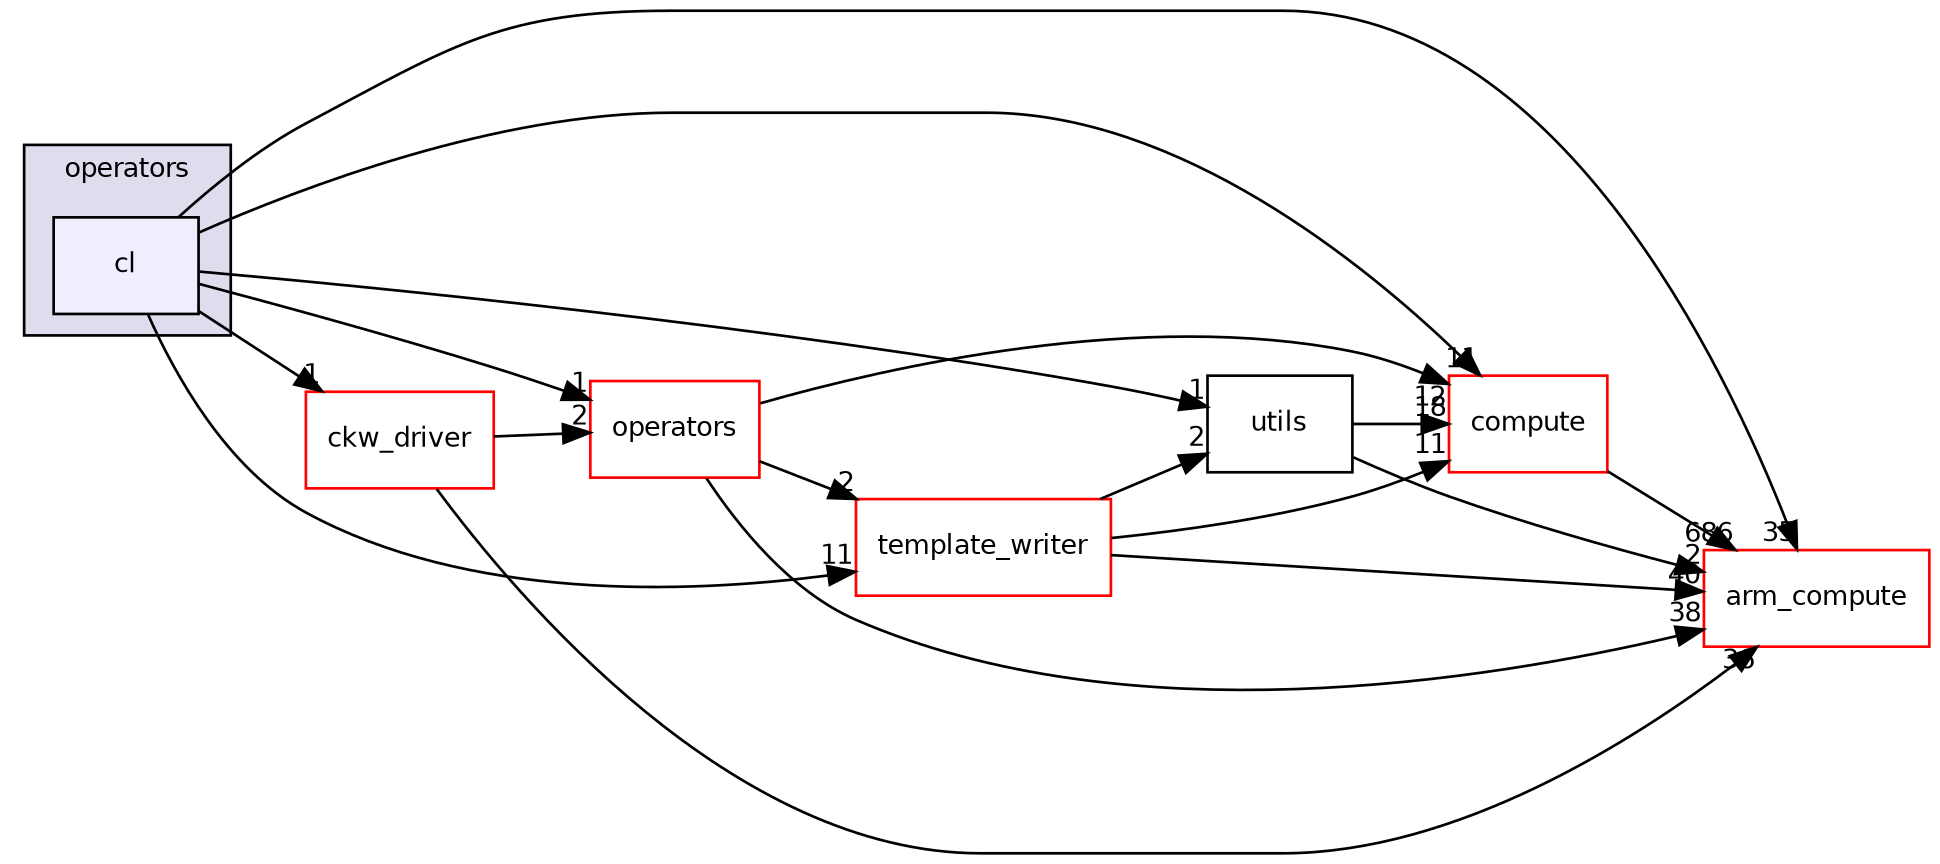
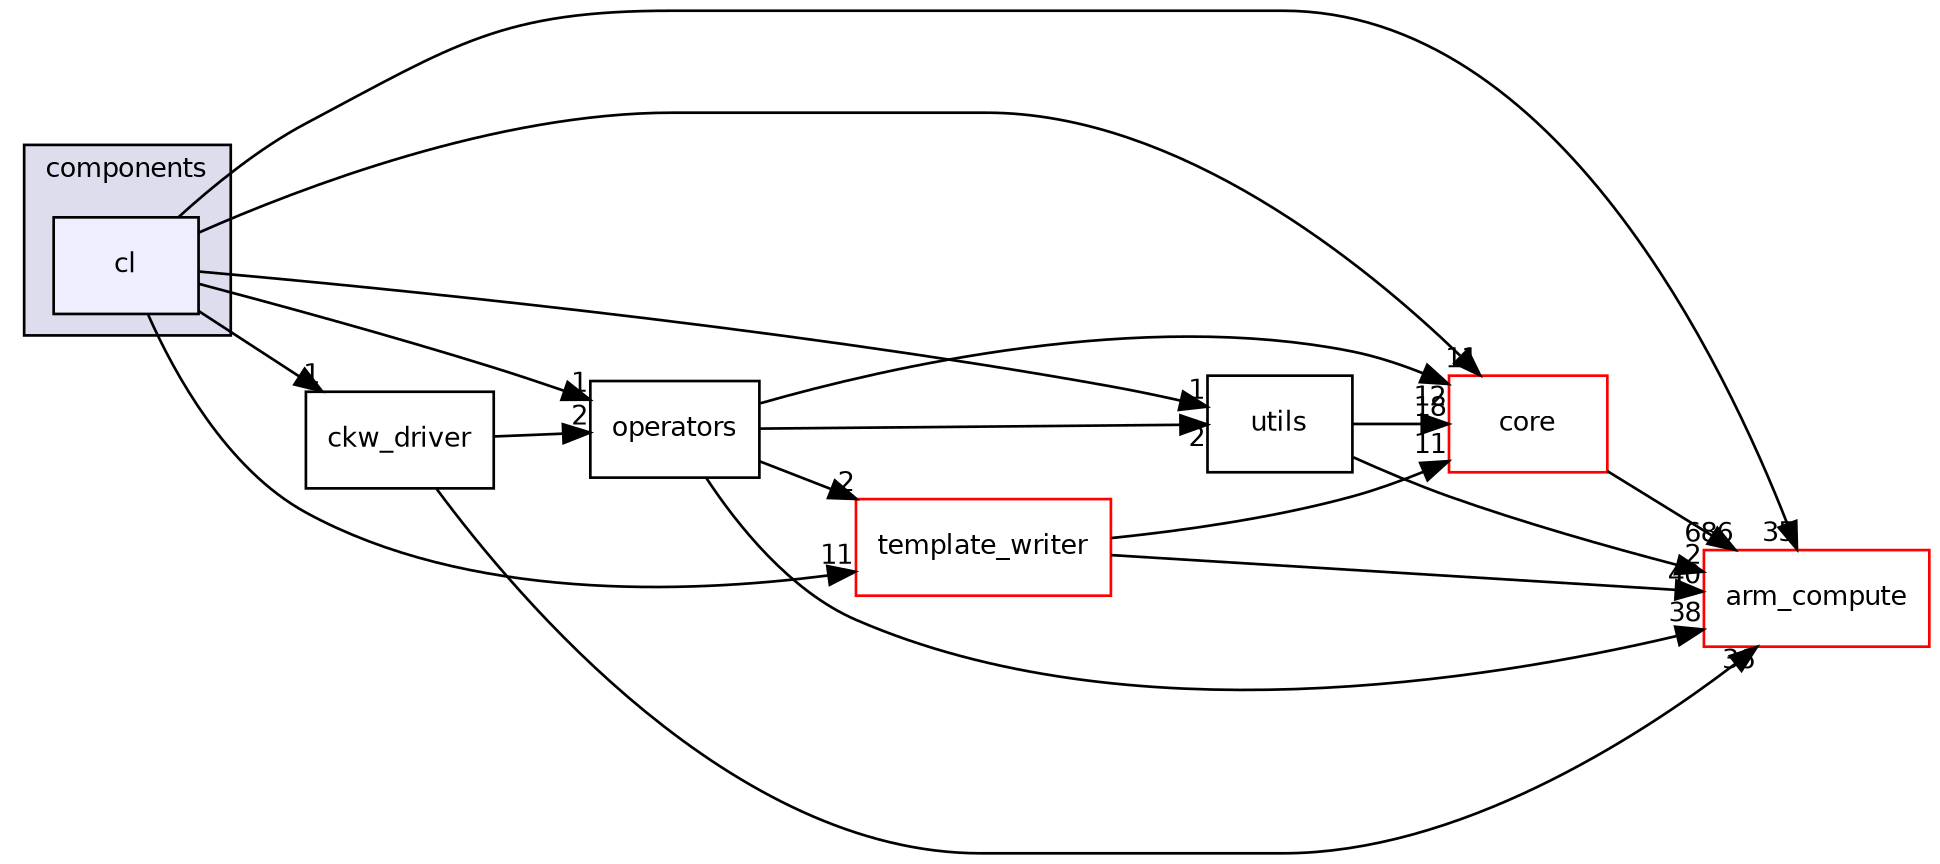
cluster "operators": label "operators" -> "components"
node "compute": label "compute" -> "core"
node "operators": color red -> black
node "ckw_driver": color red -> black
edge "template_writer" -> "utils": now "operators" -> "utils"
